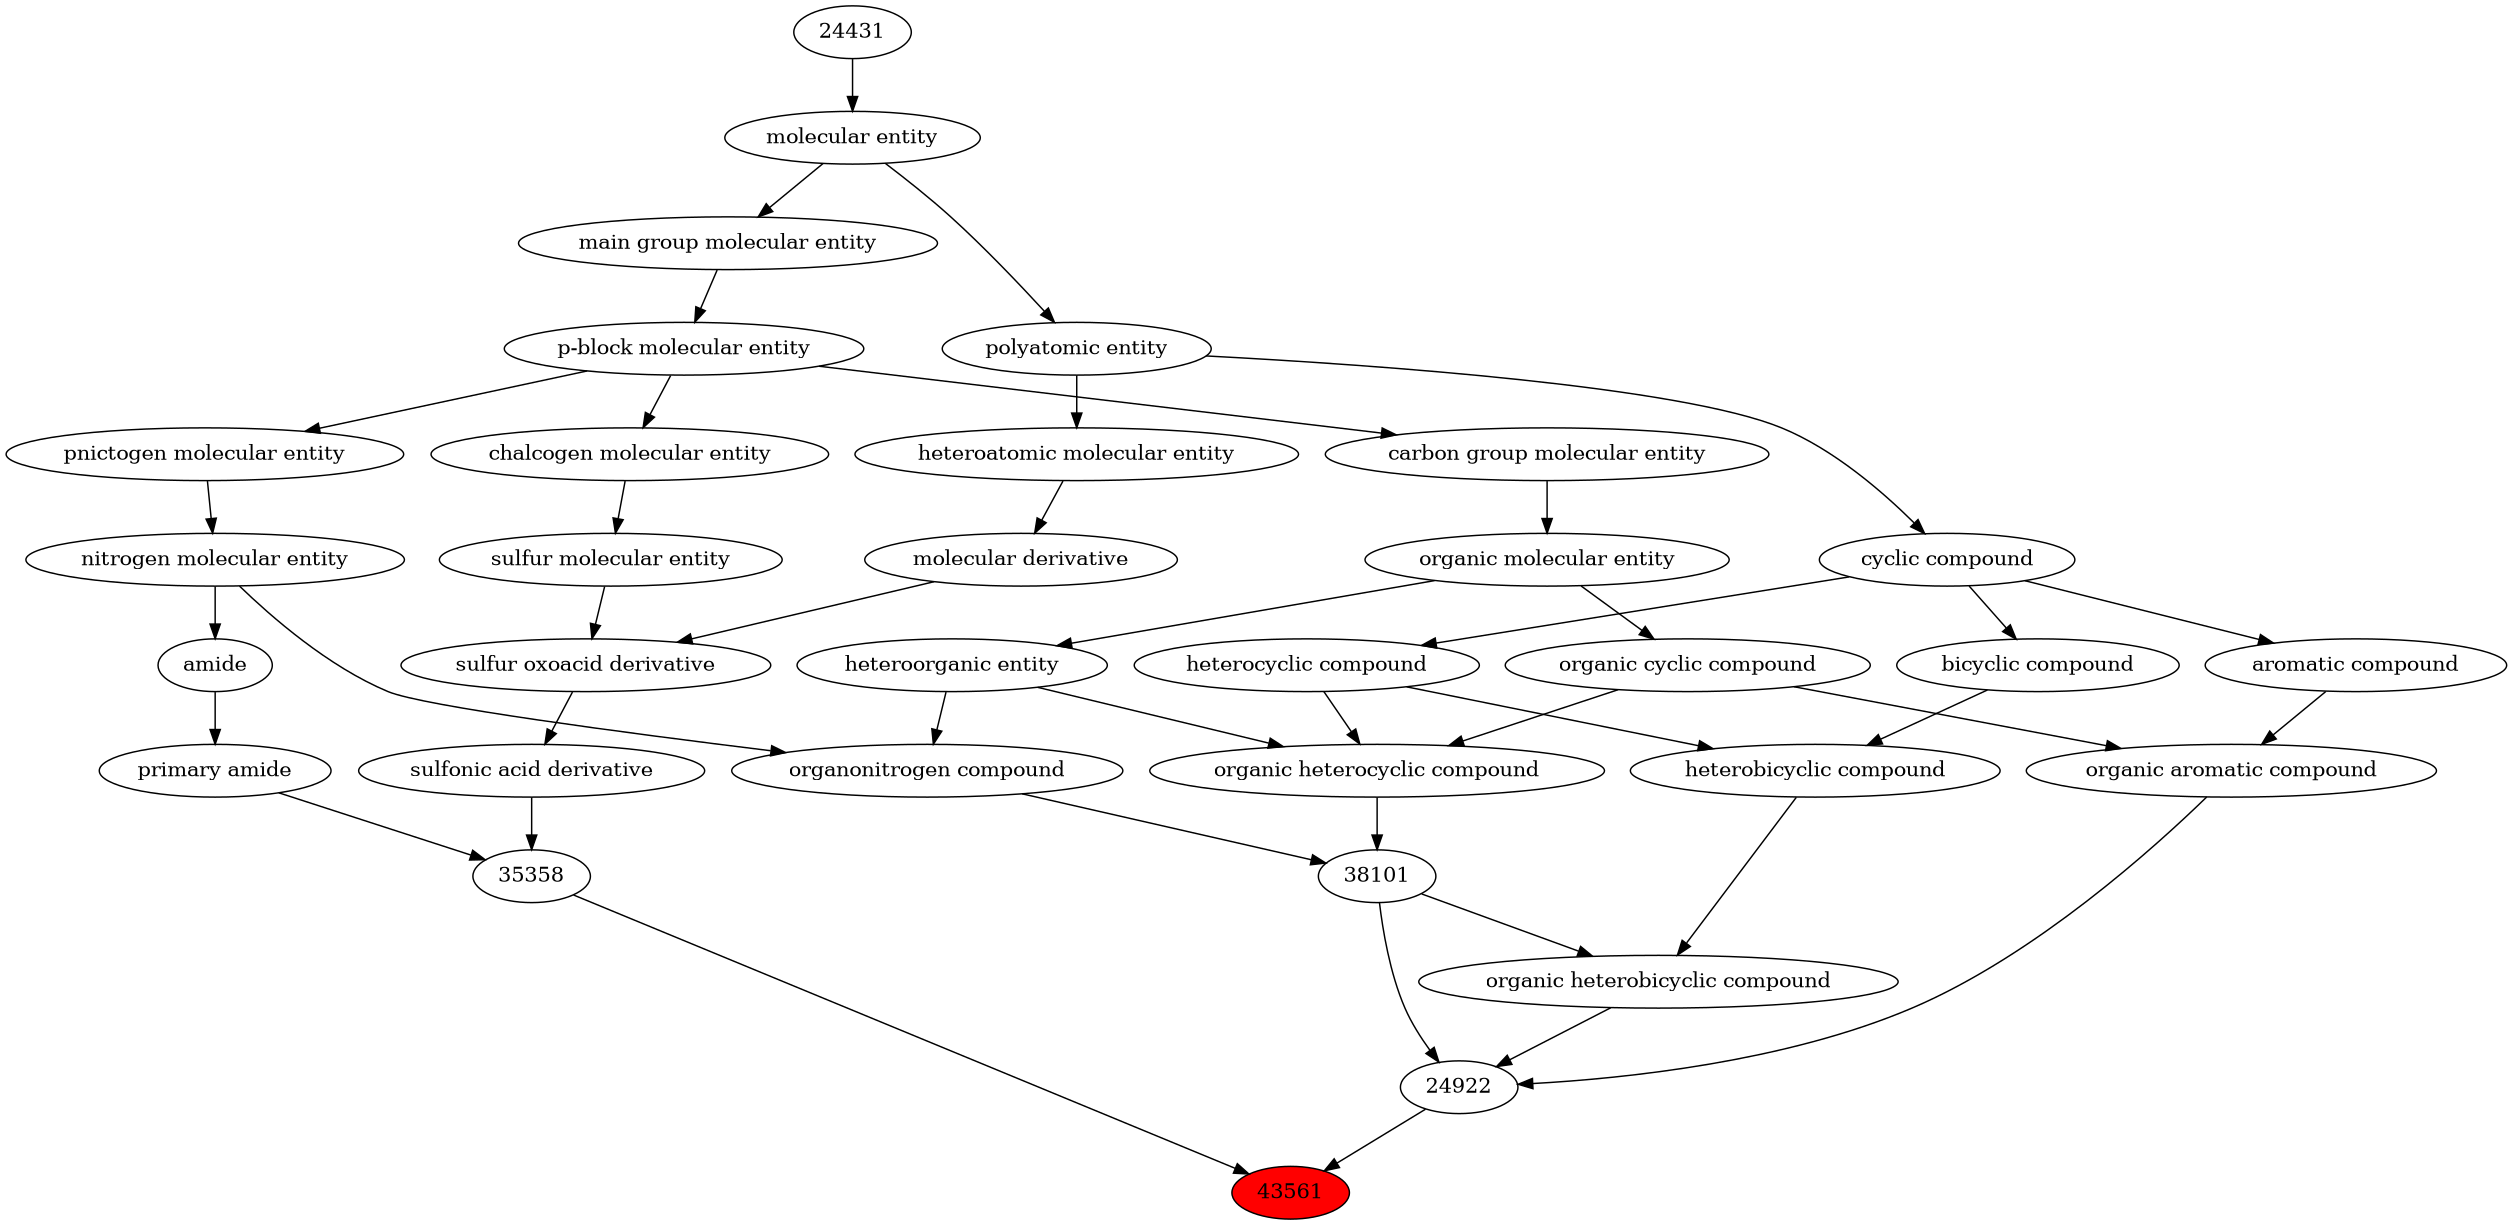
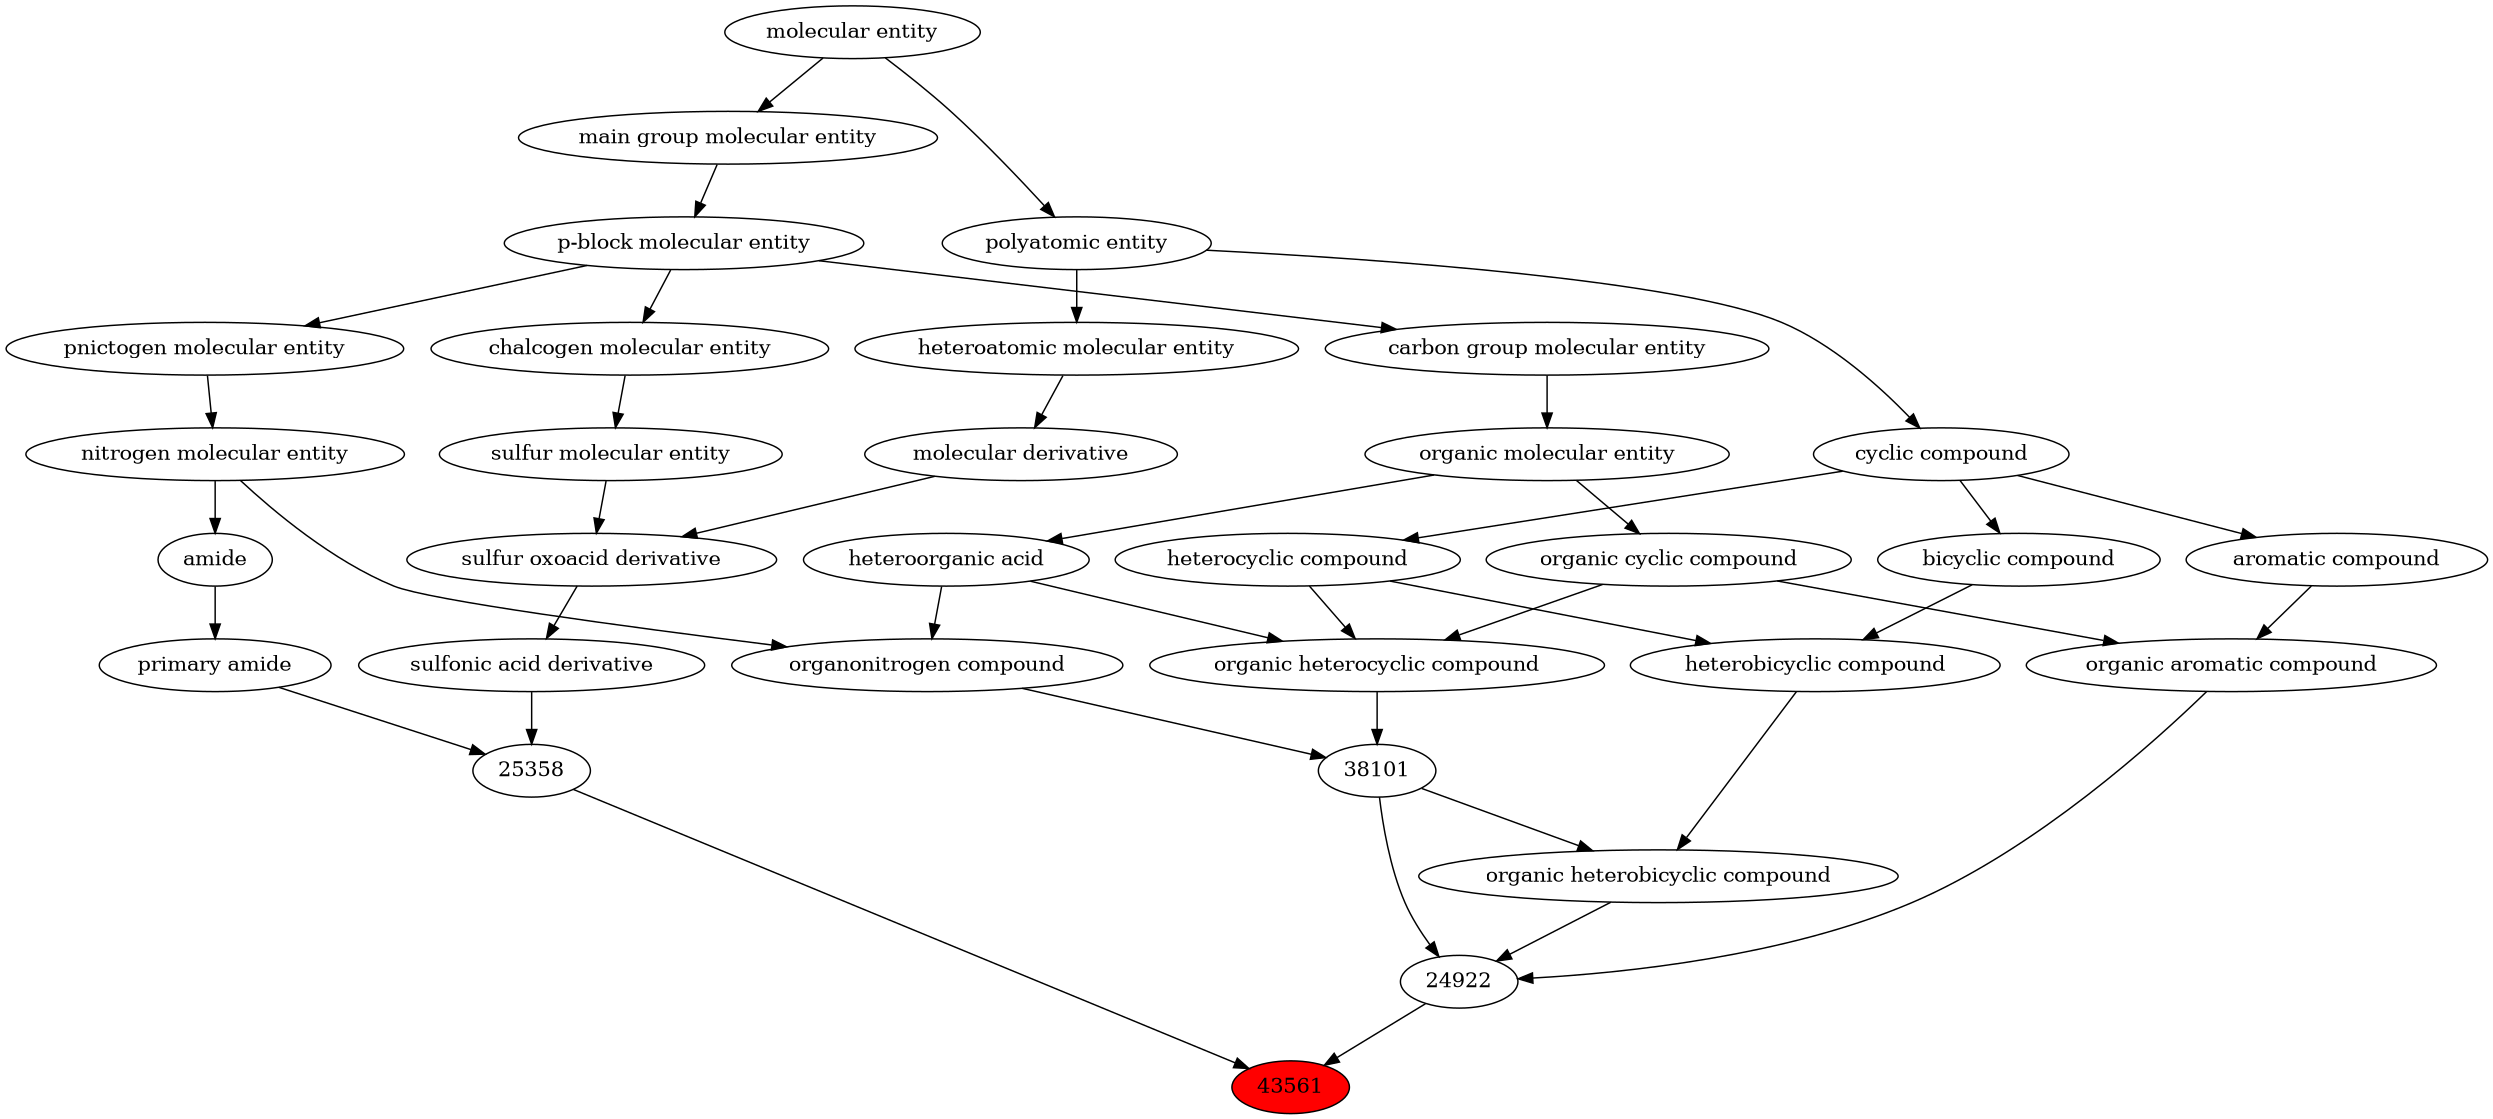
node "24431": removed
node "heteroorganic entity": label "heteroorganic entity" -> "heteroorganic acid"
node "35358": label "35358" -> "25358"
